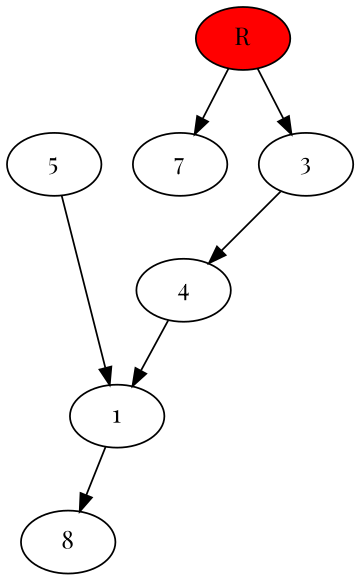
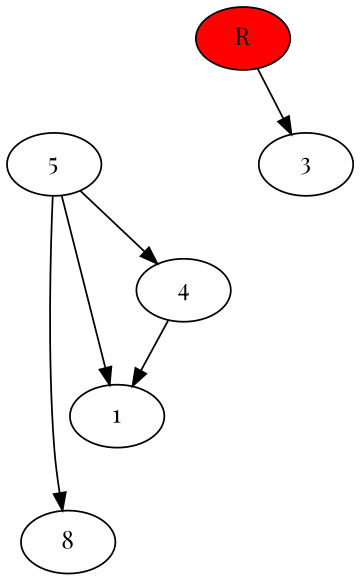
node "7": removed
edge "3" -> "4": now "5" -> "4"
edge "1" -> "8": now "5" -> "8"
